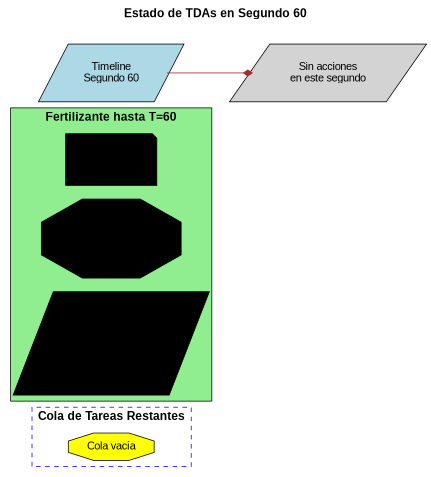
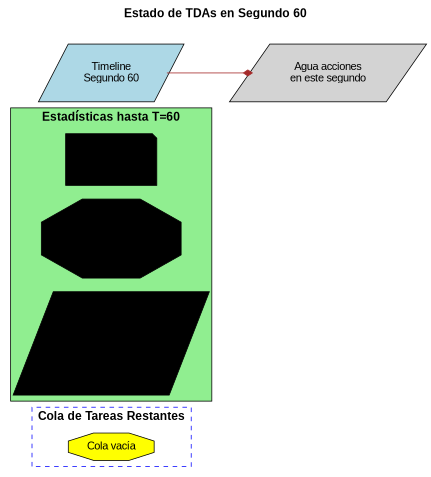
node "Sin acciones en este segundo": label "Sin acciones en este segundo" -> "Agua acciones en este segundo"
cluster "Fertilizante hasta T=60": label "Fertilizante hasta T=60" -> "Estadísticas hasta T=60"
